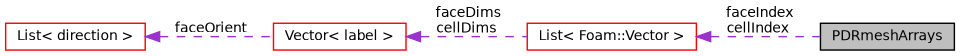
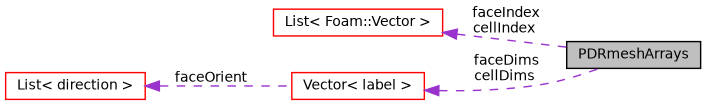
edge "List< Foam::Vector >" -> "Vector< label >": now "PDRmeshArrays" -> "Vector< label >"
